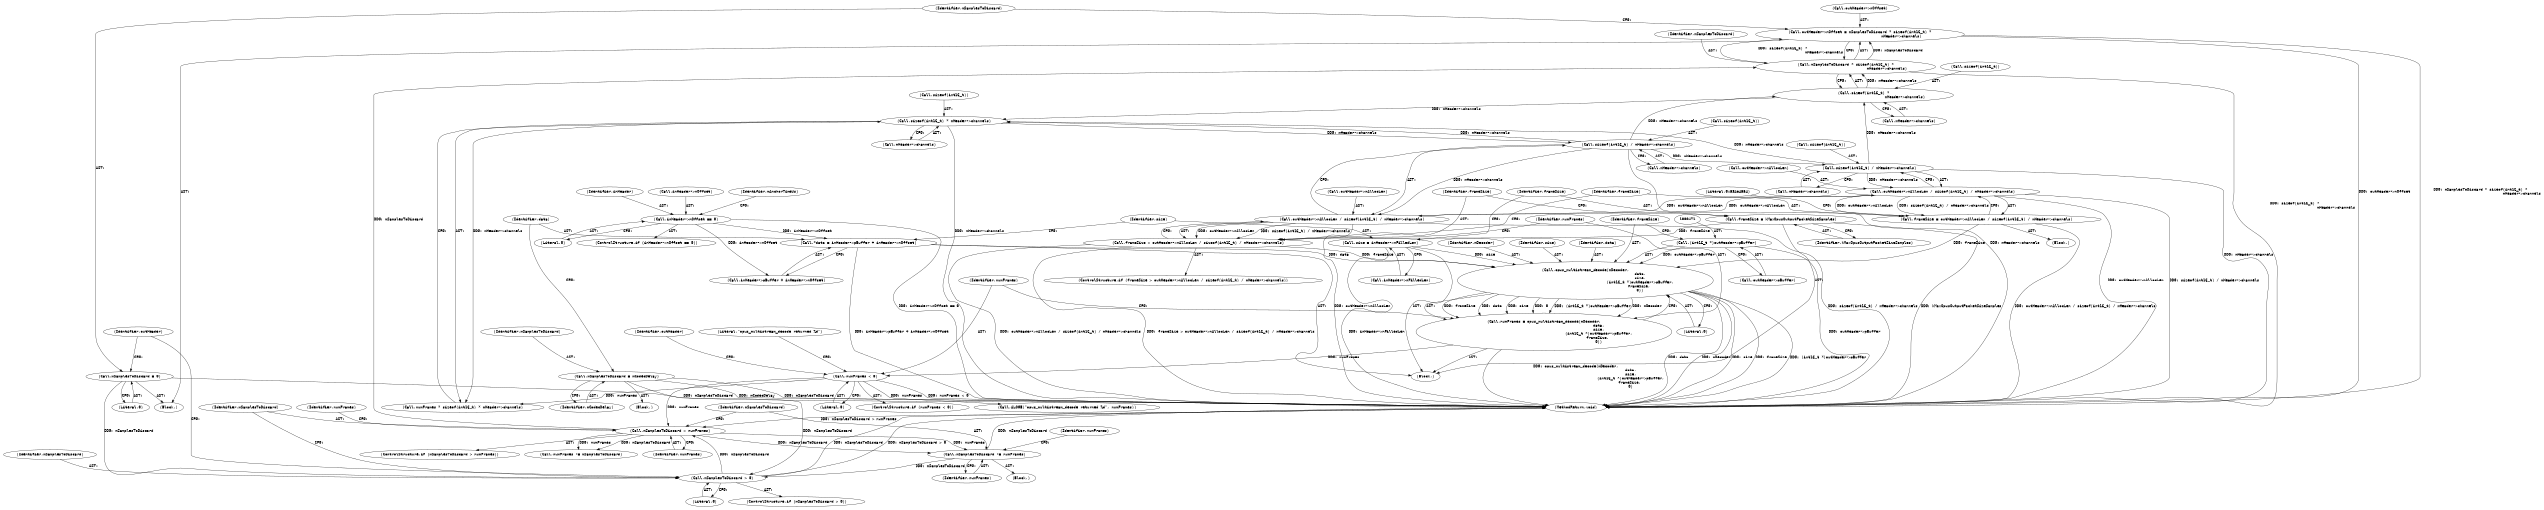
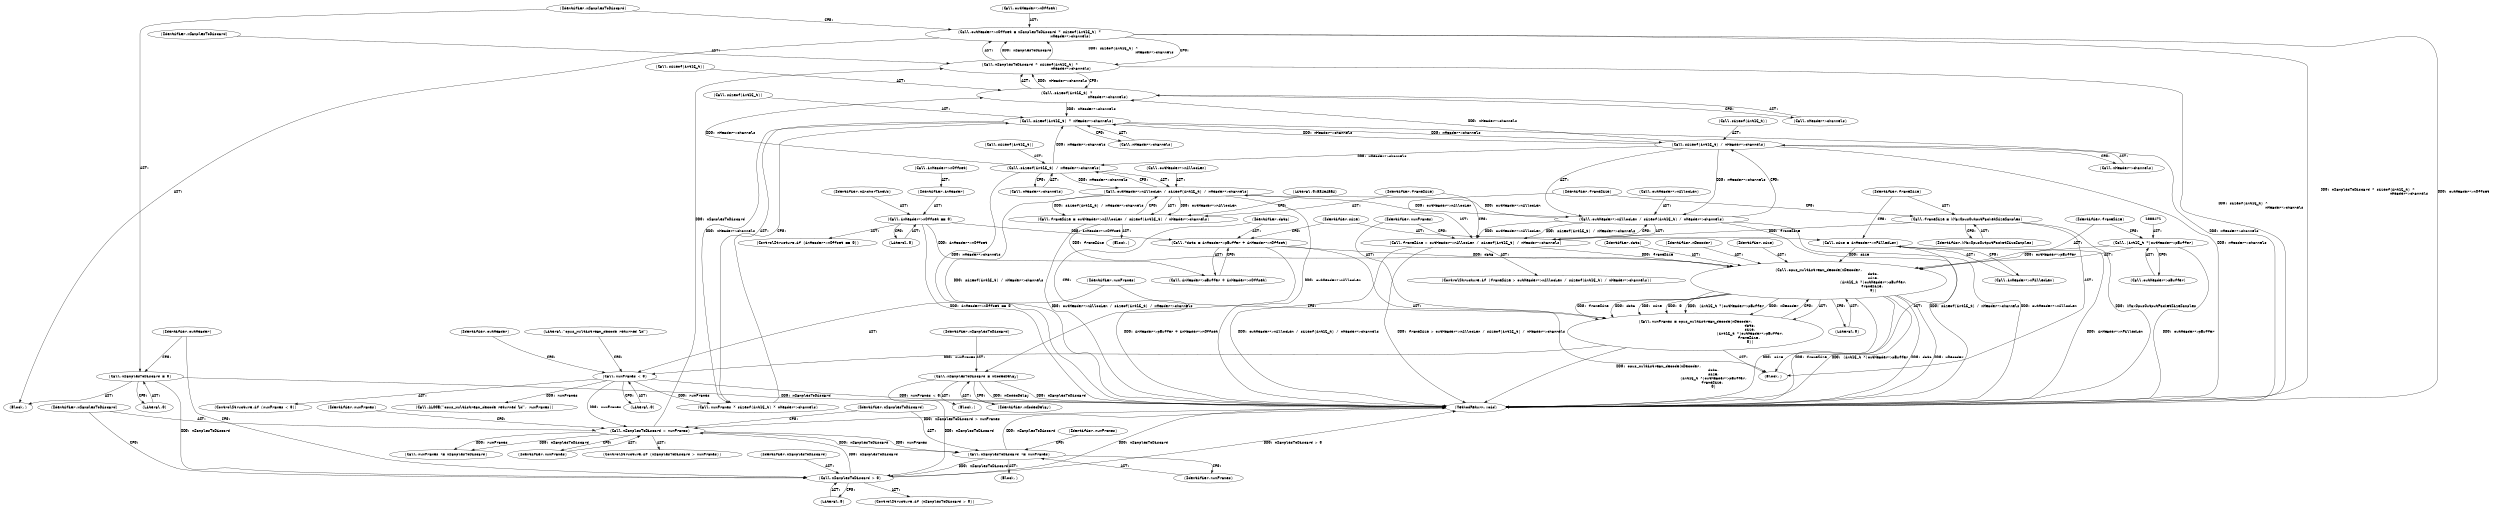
edge "(Call,inHeader->nOffset)" -> "(Call,inHeader->nOffset == 0)": now "(Call,inHeader->nOffset)" -> "(Identifier,inHeader)"
edge "(Identifier,mAnchorTimeUs)" -> "(Call,inHeader->nOffset == 0)": label "CFG: " -> "AST: "
edge "(Call,inHeader->pBuffer + inHeader->nOffset)" -> "(Call,*data = inHeader->pBuffer + inHeader->nOffset)": label "AST: " -> "CFG: "
edge "(Call,*data = inHeader->pBuffer + inHeader->nOffset)" -> "(Call,inHeader->pBuffer + inHeader->nOffset)": label "CFG: " -> "AST: "
